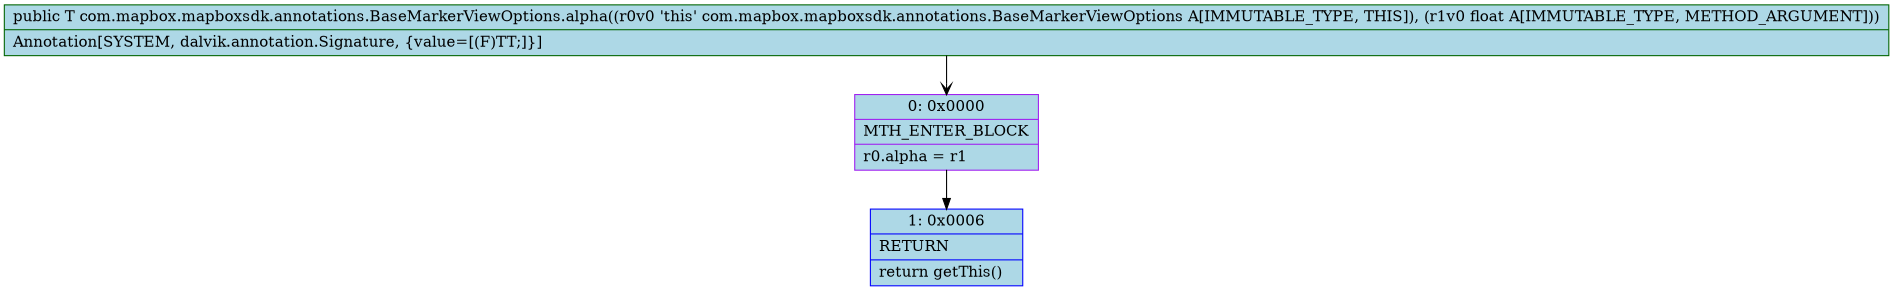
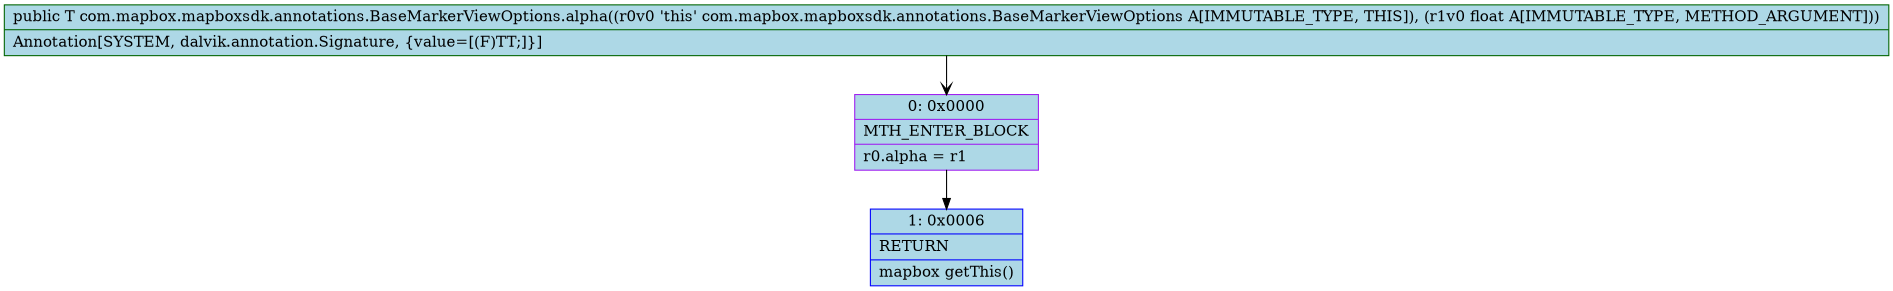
node "1: 0x0006": text "return getThis()" -> "mapbox getThis()"
